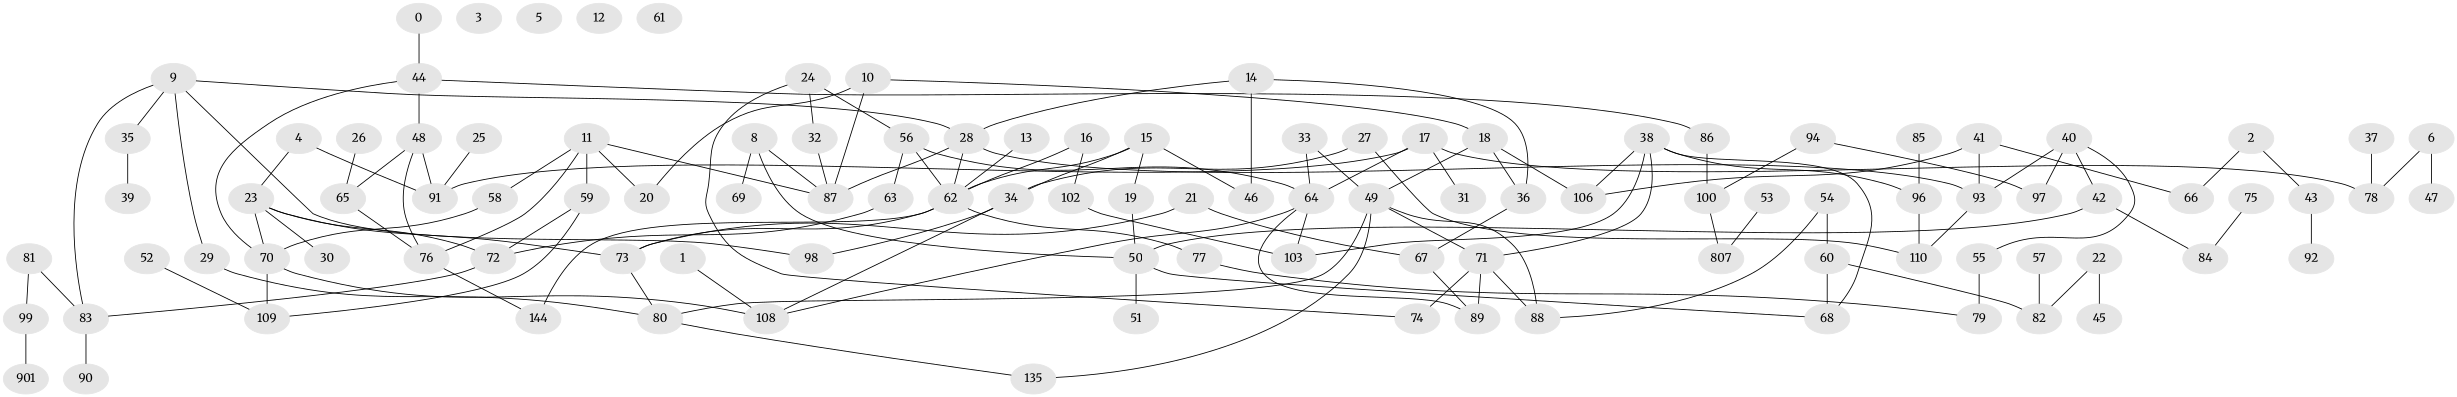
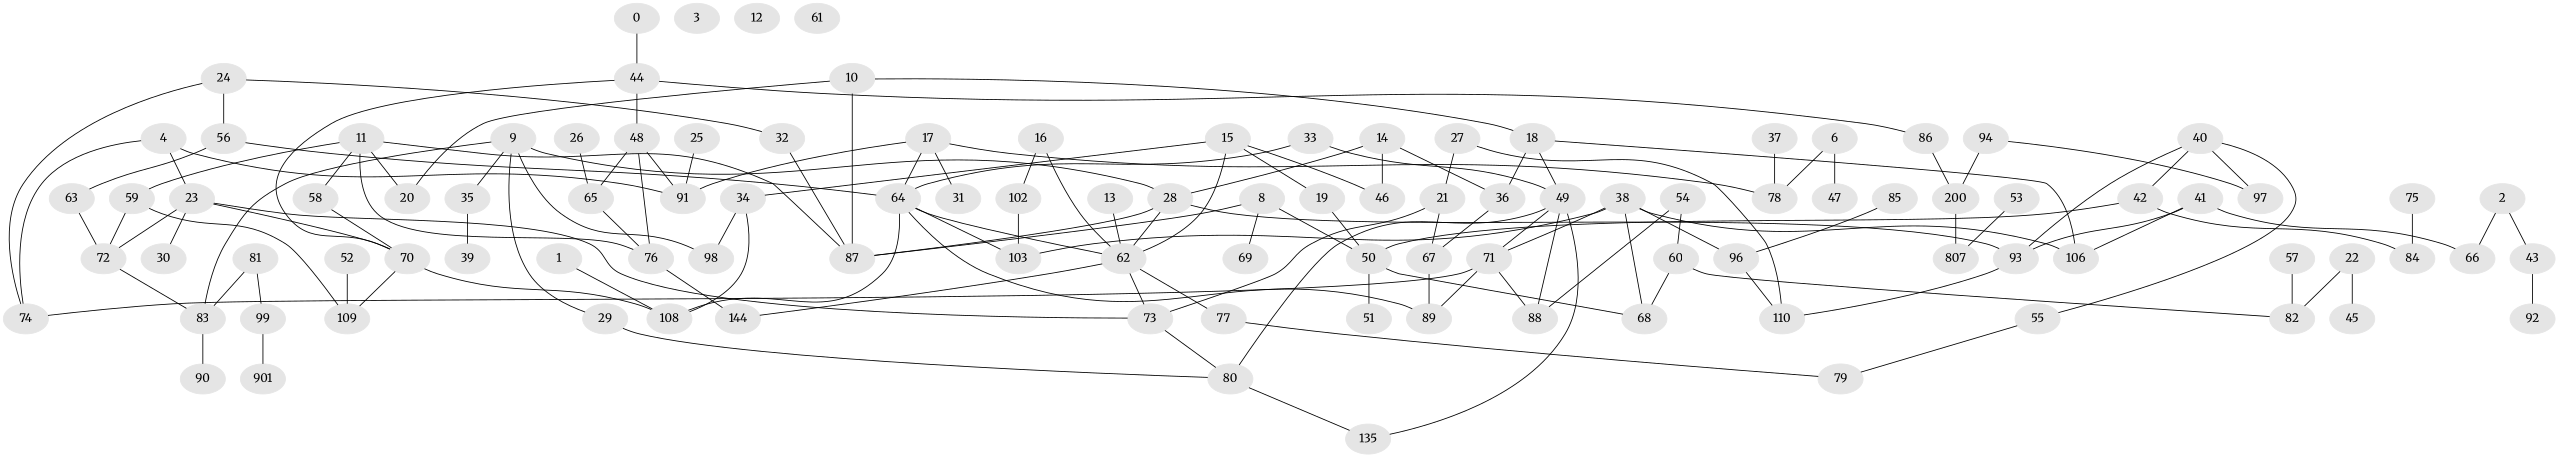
node "5": removed
edge "27" -- "34": now "27" -- "21"
edge "56" -- "62": now "64" -- "62"
edge "4" -- "74": added
node "100": label "100" -> "200"
